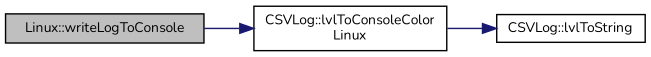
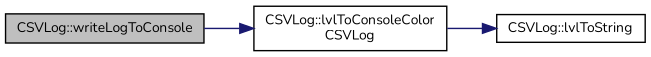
node "Linux::writeLogToConsole": label "Linux::writeLogToConsole" -> "CSVLog::writeLogToConsole"
node "CSVLog::lvlToConsoleColor Linux": label "CSVLog::lvlToConsoleColor Linux" -> "CSVLog::lvlToConsoleColor CSVLog"
